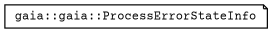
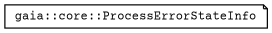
node "gaia::gaia::ProcessErrorStateInfo": label "gaia::gaia::ProcessErrorStateInfo" -> "gaia::core::ProcessErrorStateInfo"
